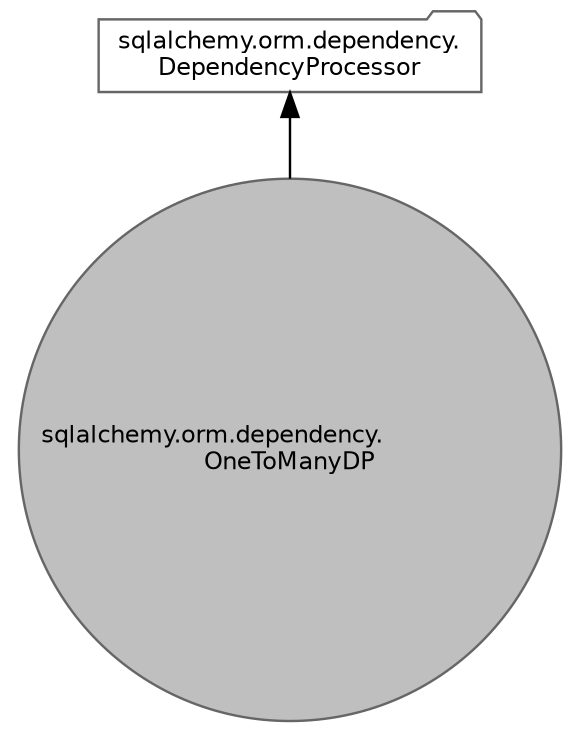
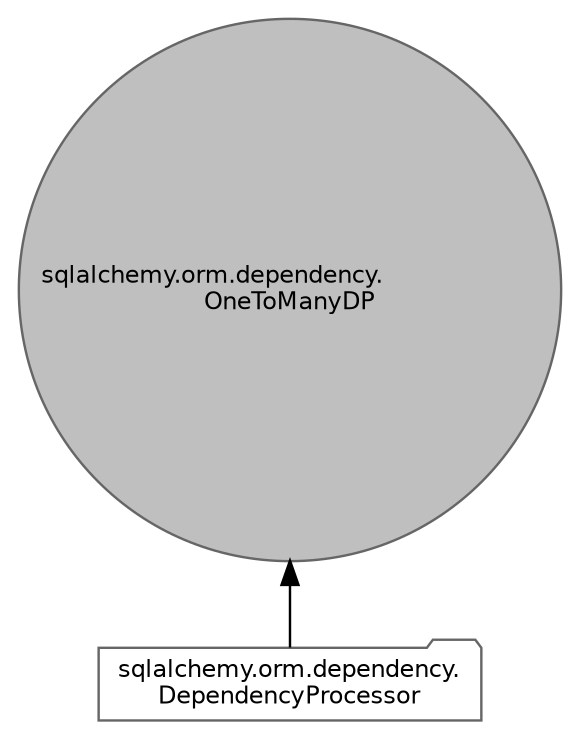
edge "sqlalchemy.orm.dependency. OneToManyDP" -> "sqlalchemy.orm.dependency. DependencyProcessor": reversed
